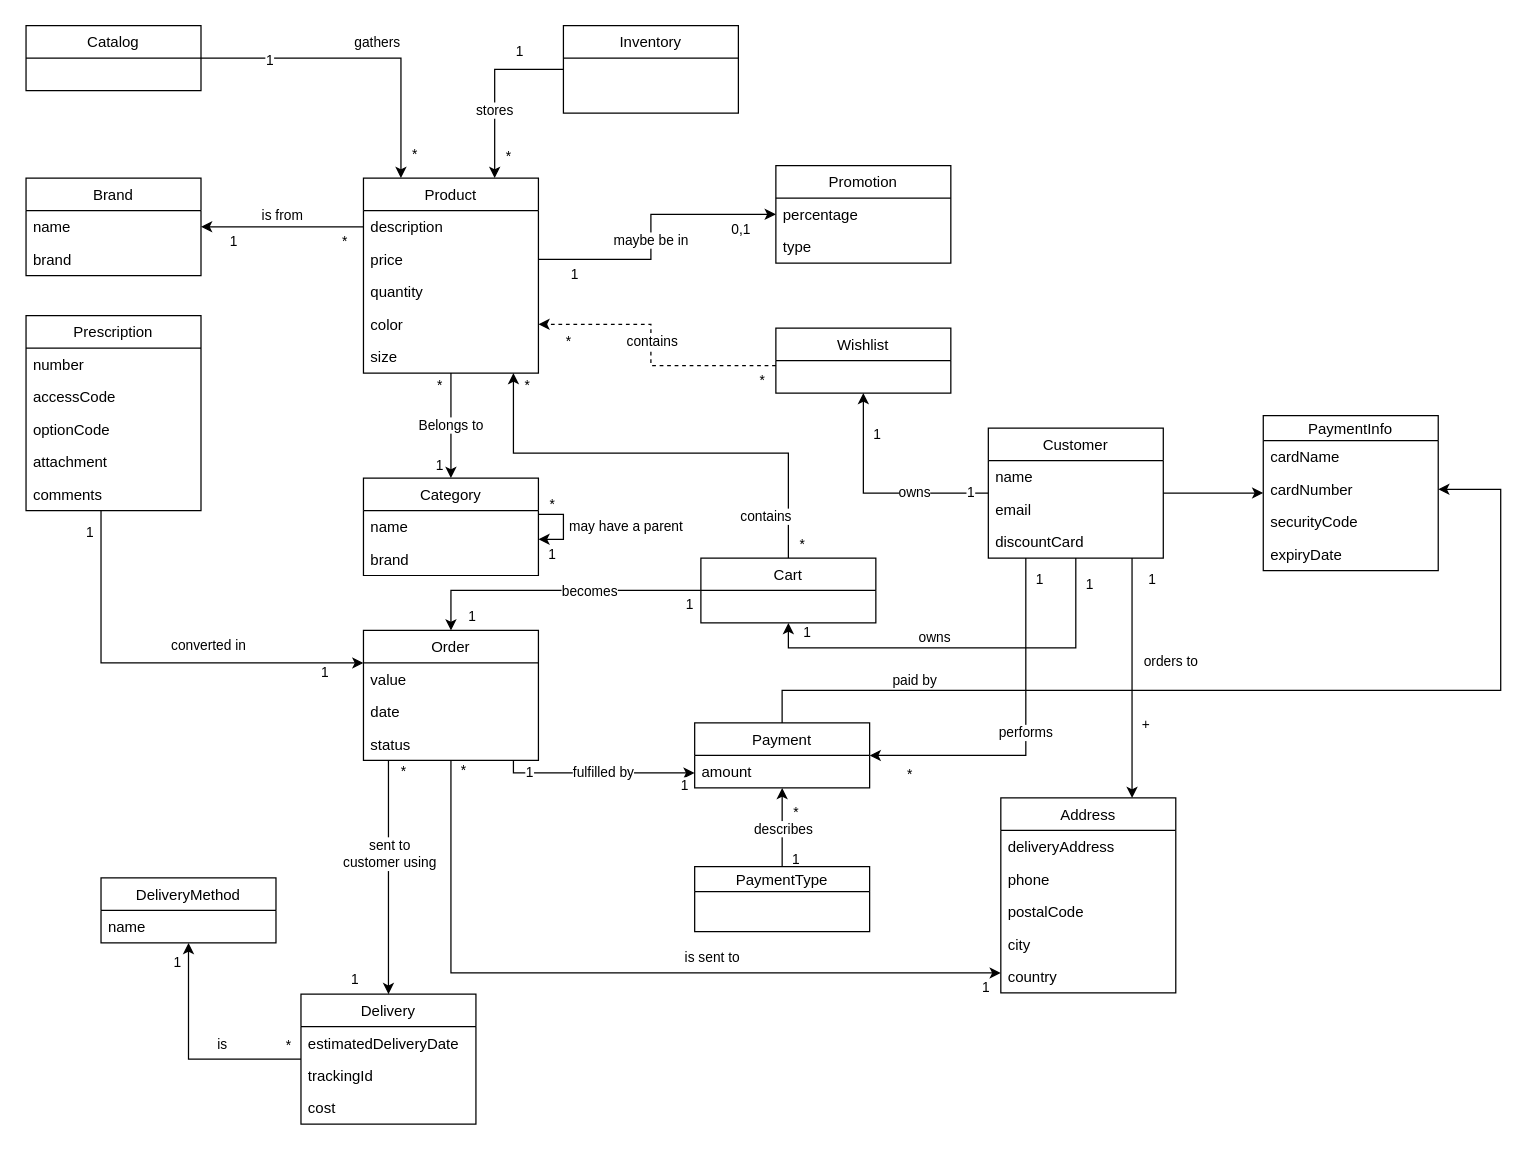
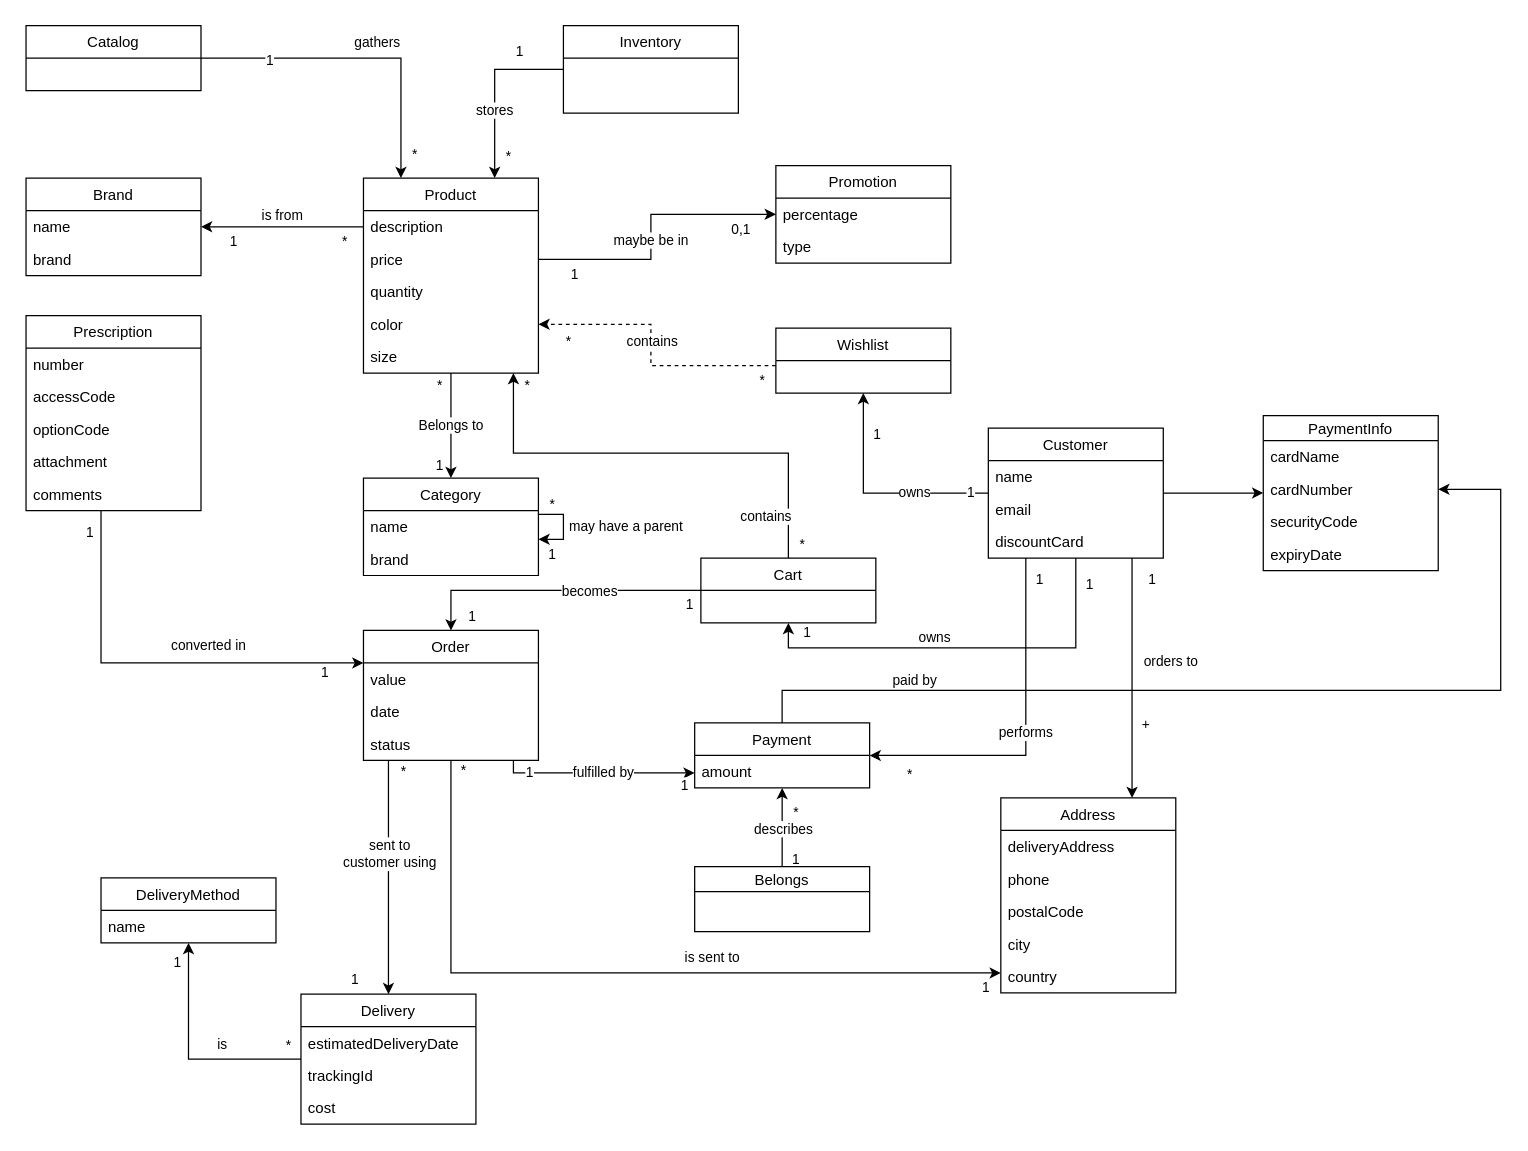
node "PaymentType": label "PaymentType" -> "Belongs"
